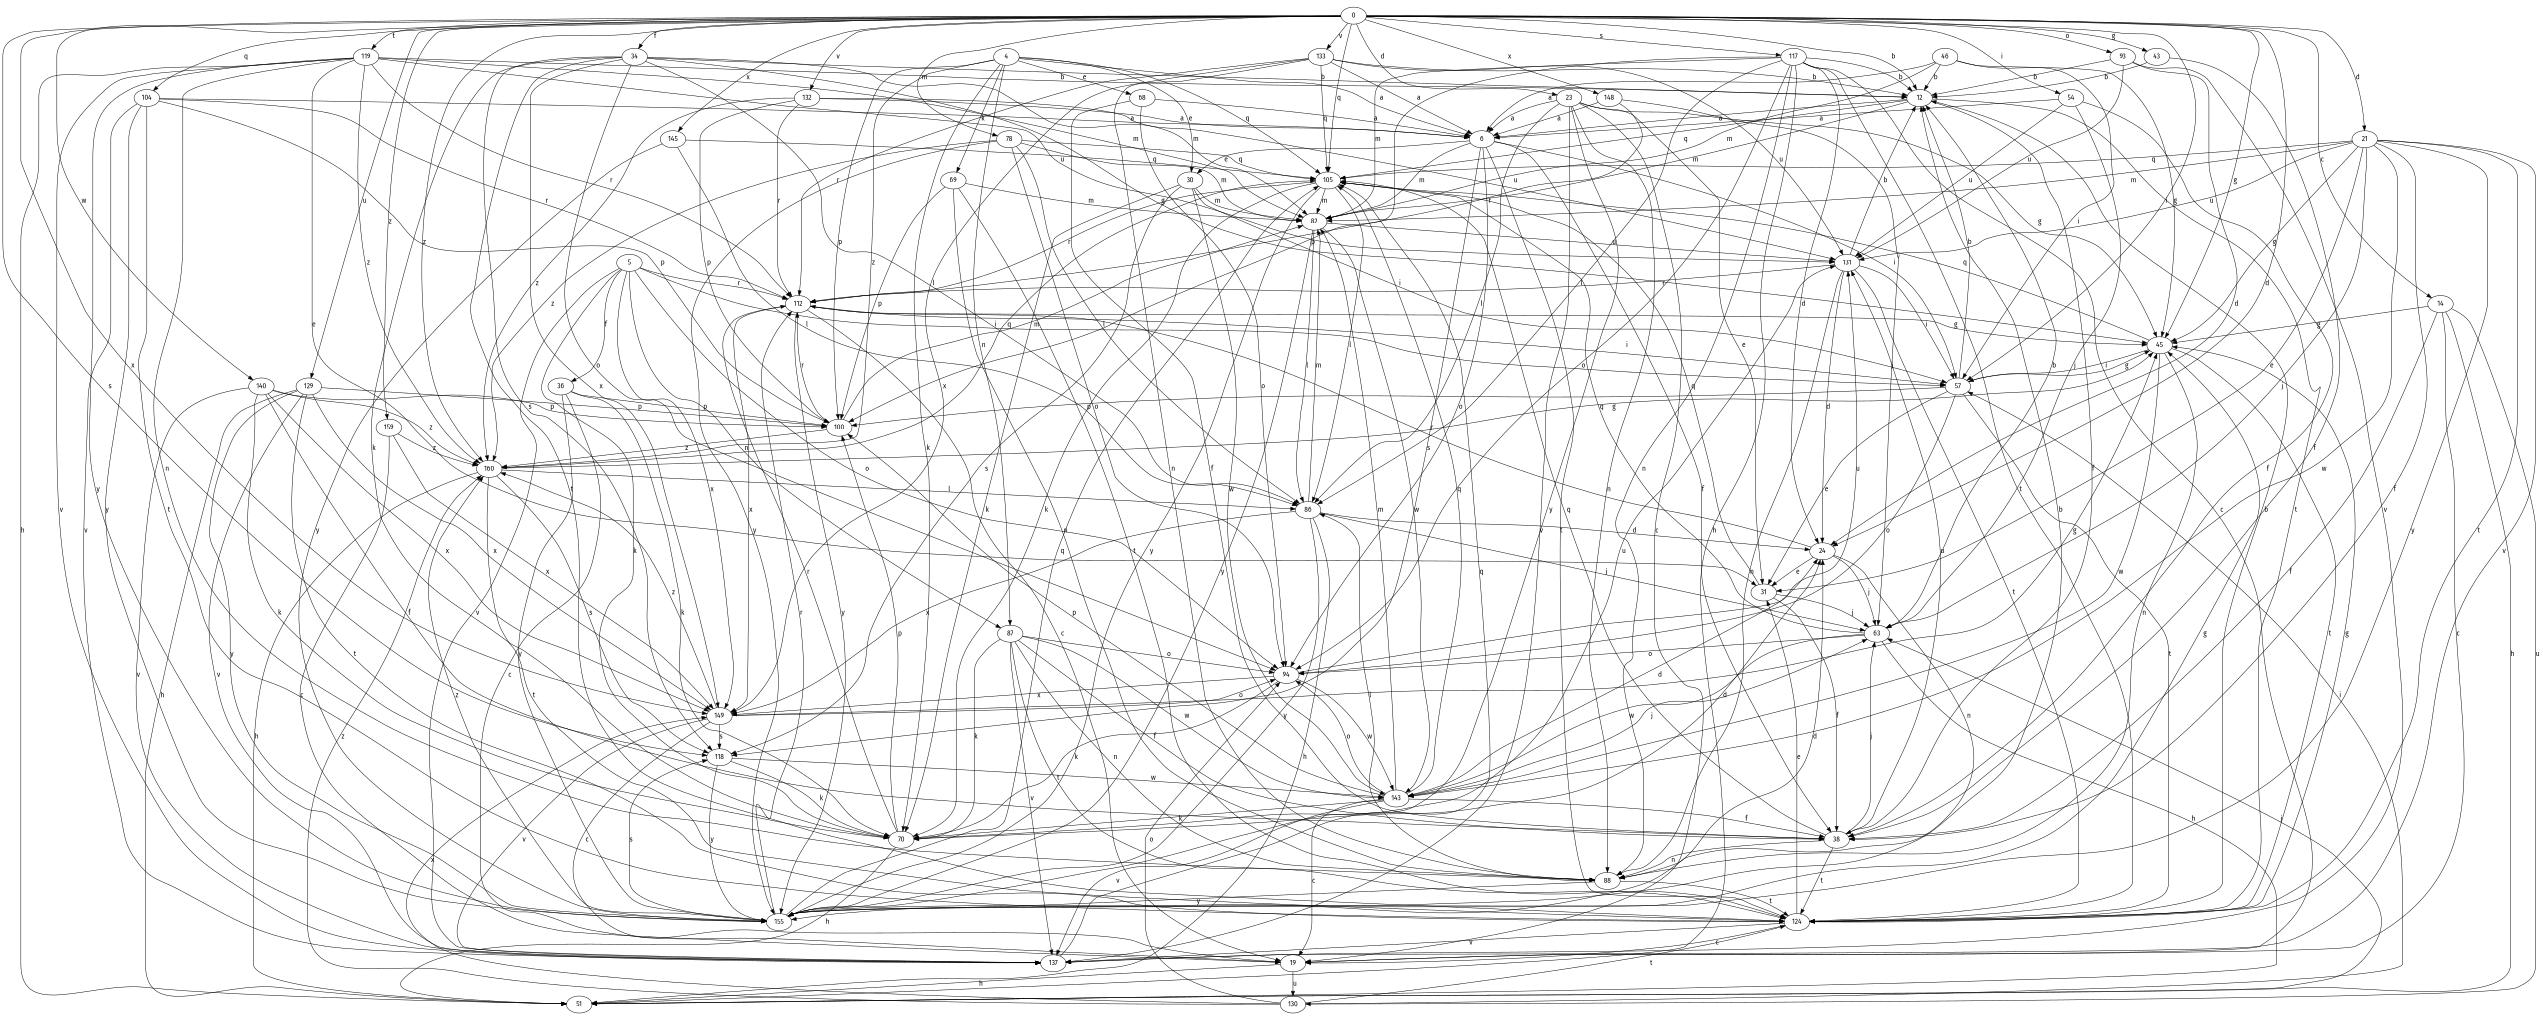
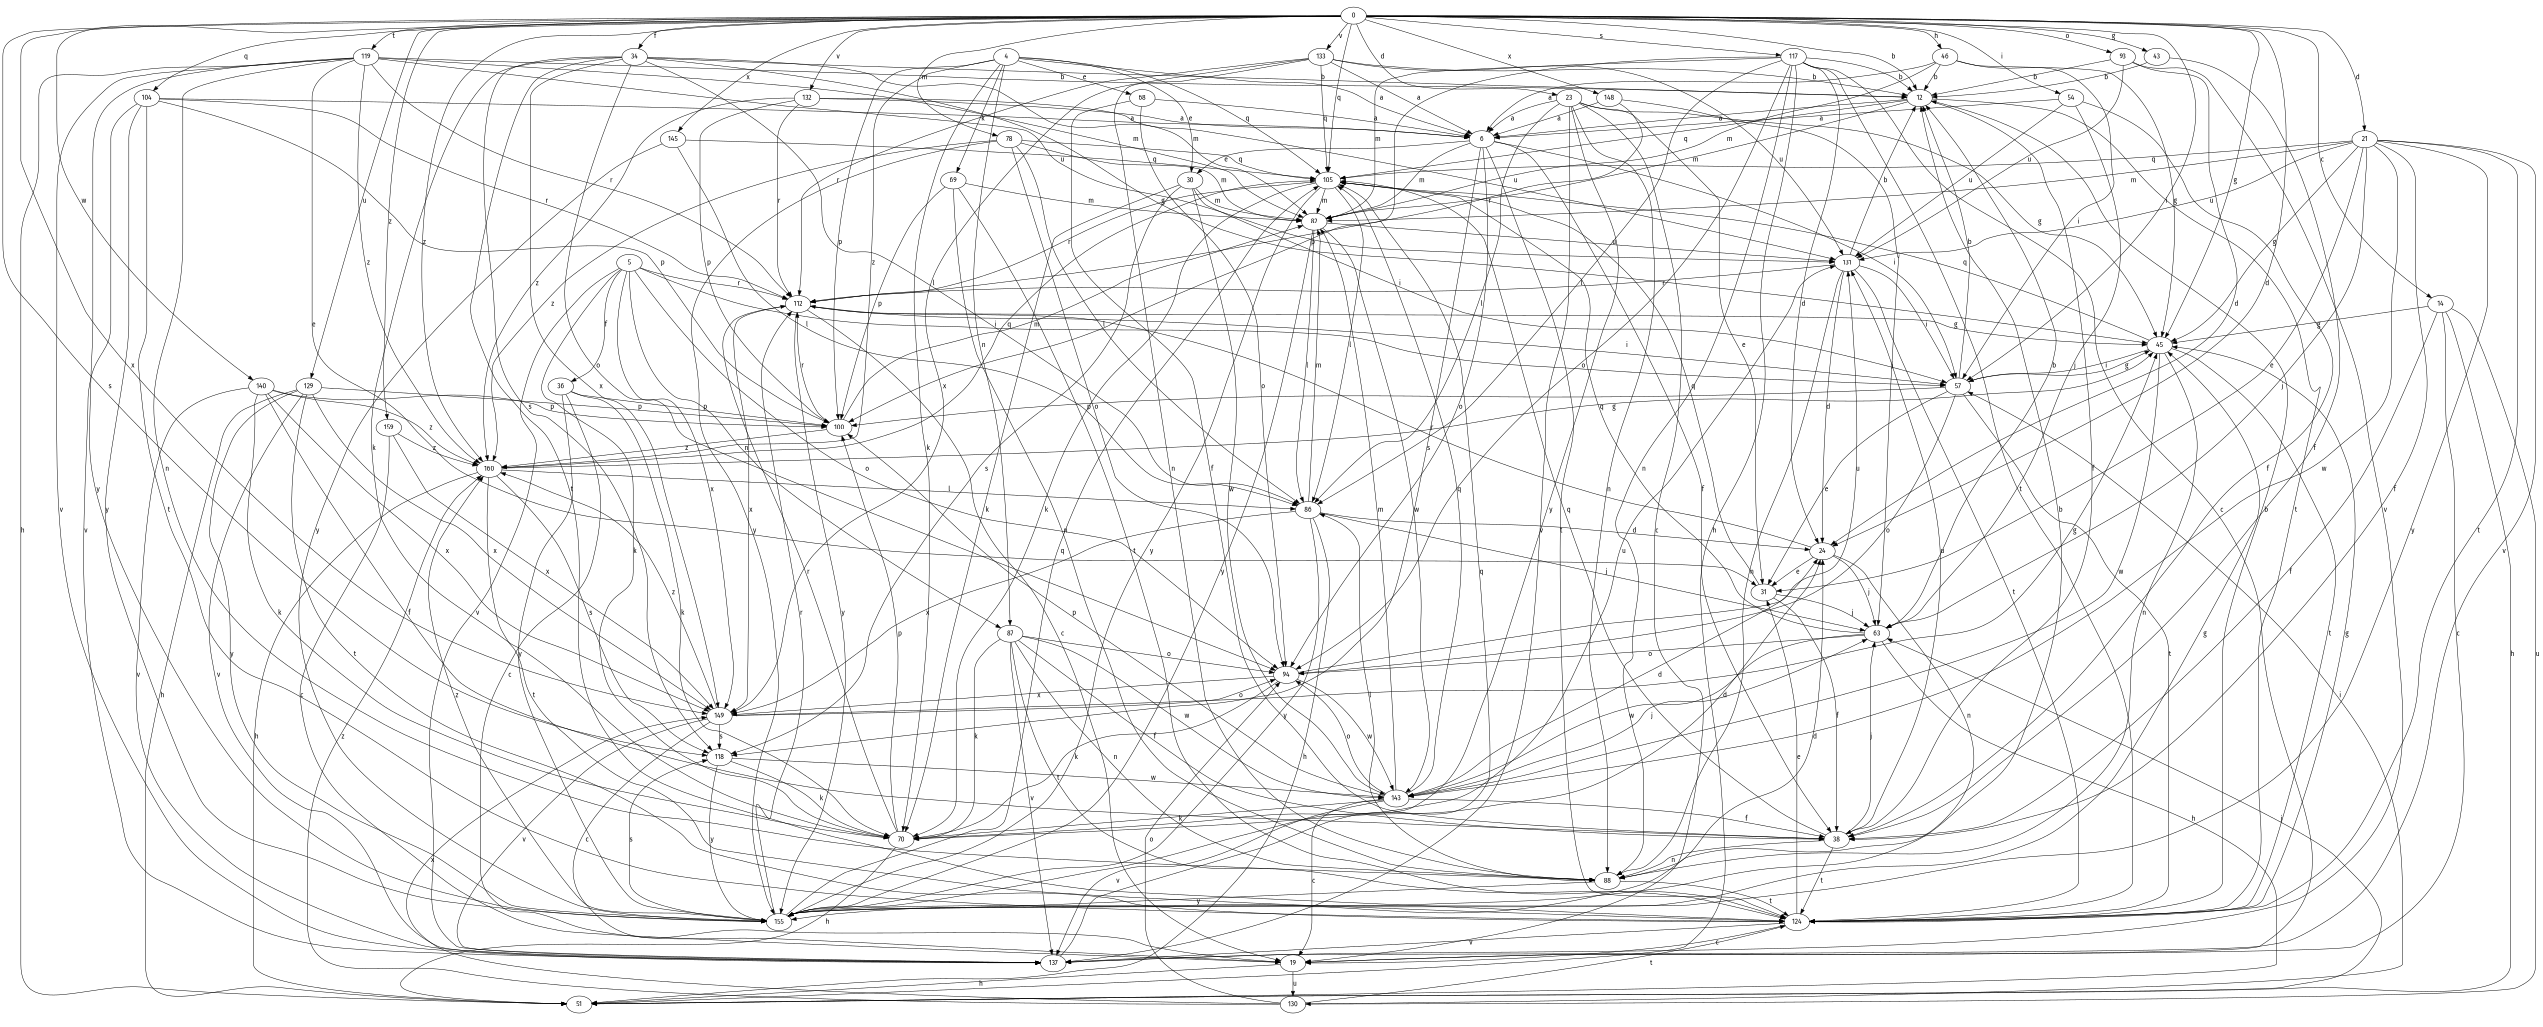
edge "0" -> "46": added, label "h"
